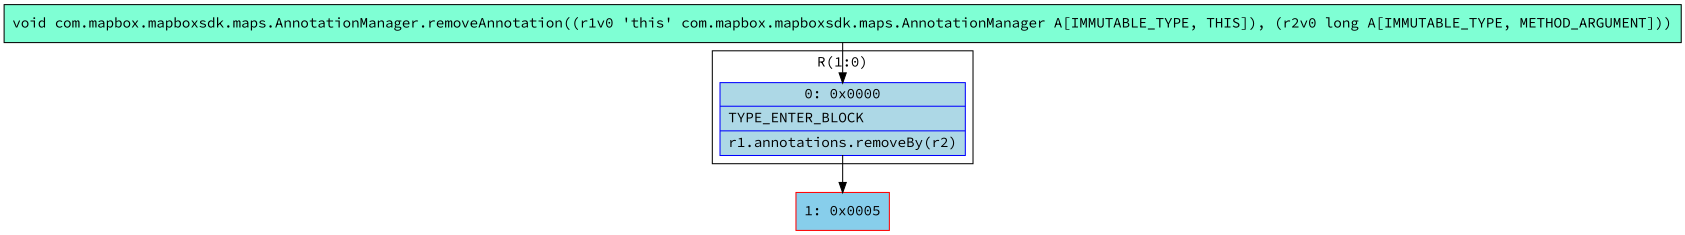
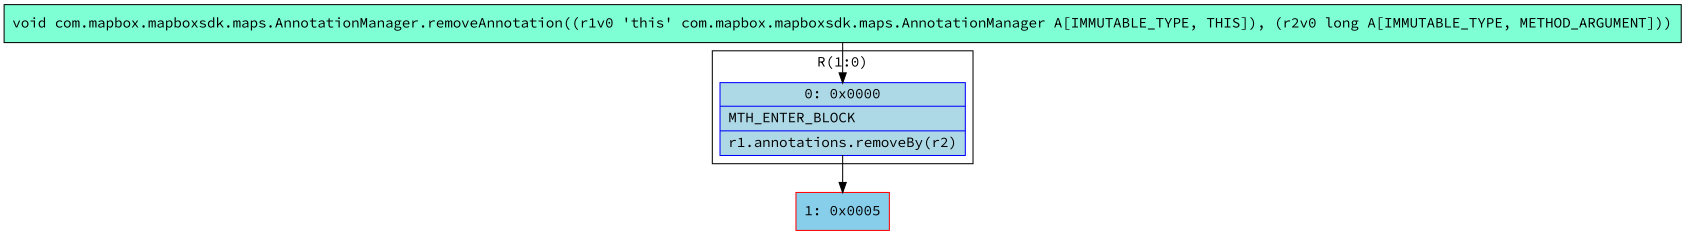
node "0: 0x0000": text "TYPE_ENTER_BLOCK" -> "MTH_ENTER_BLOCK"
